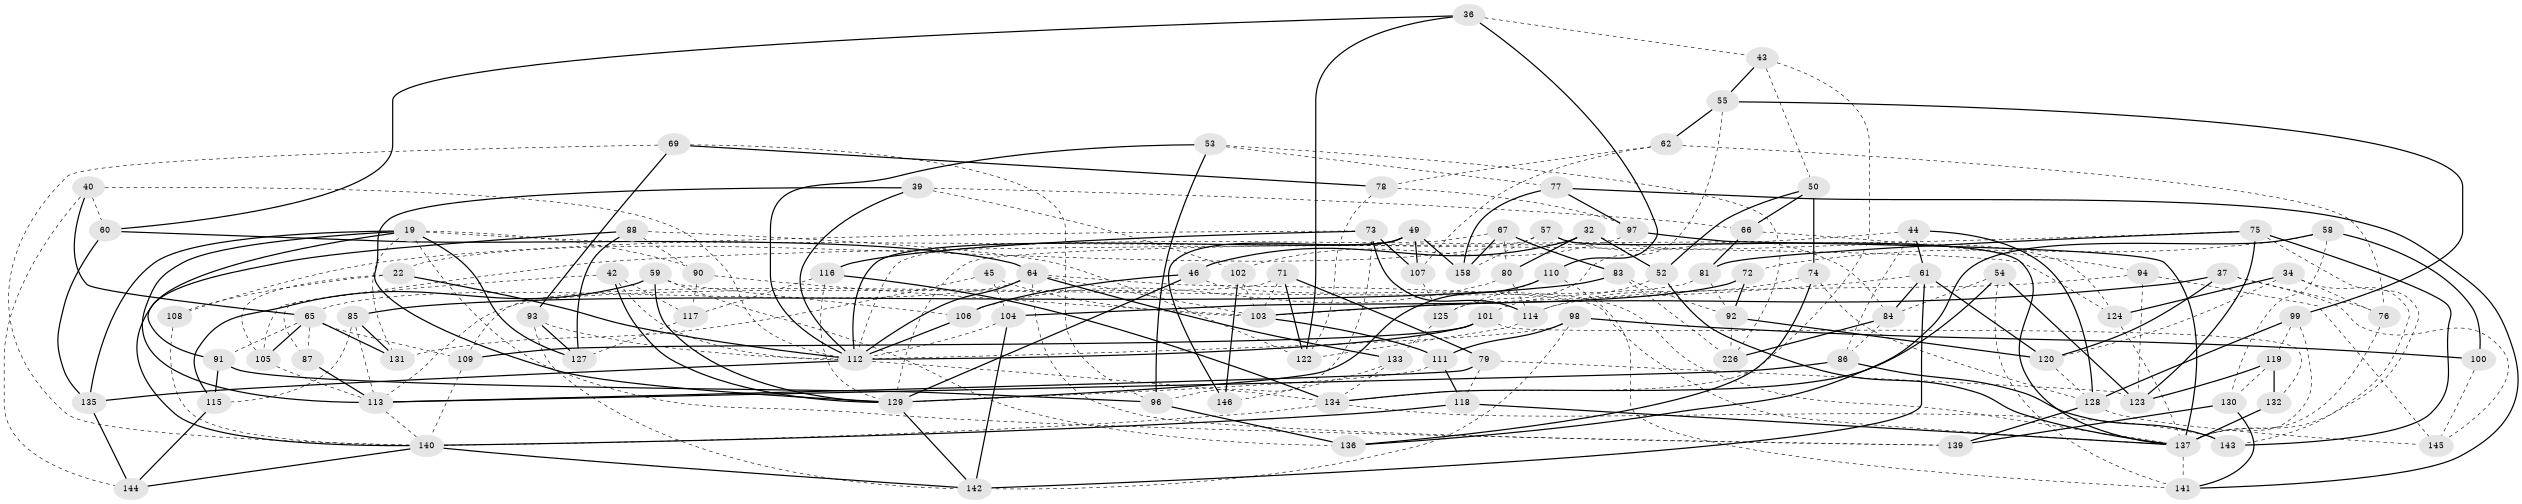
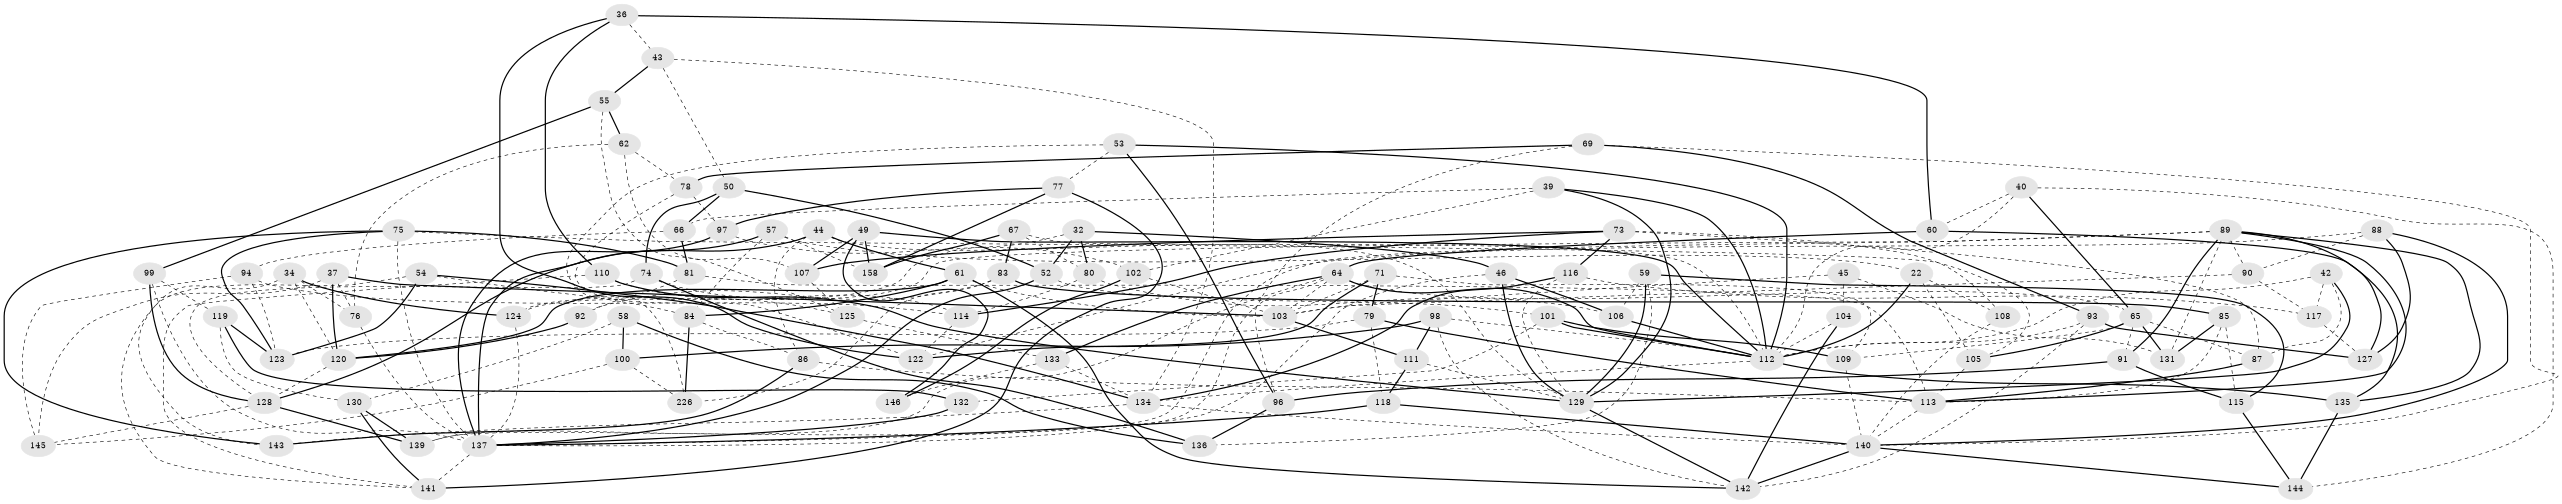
node "19": label "19" -> "89"
node "72": removed
edge "92" -- "226": now "100" -- "226"
edge "73" -- "96": now "73" -- "87"
edge "86" -- "113": style bold -> dashed
